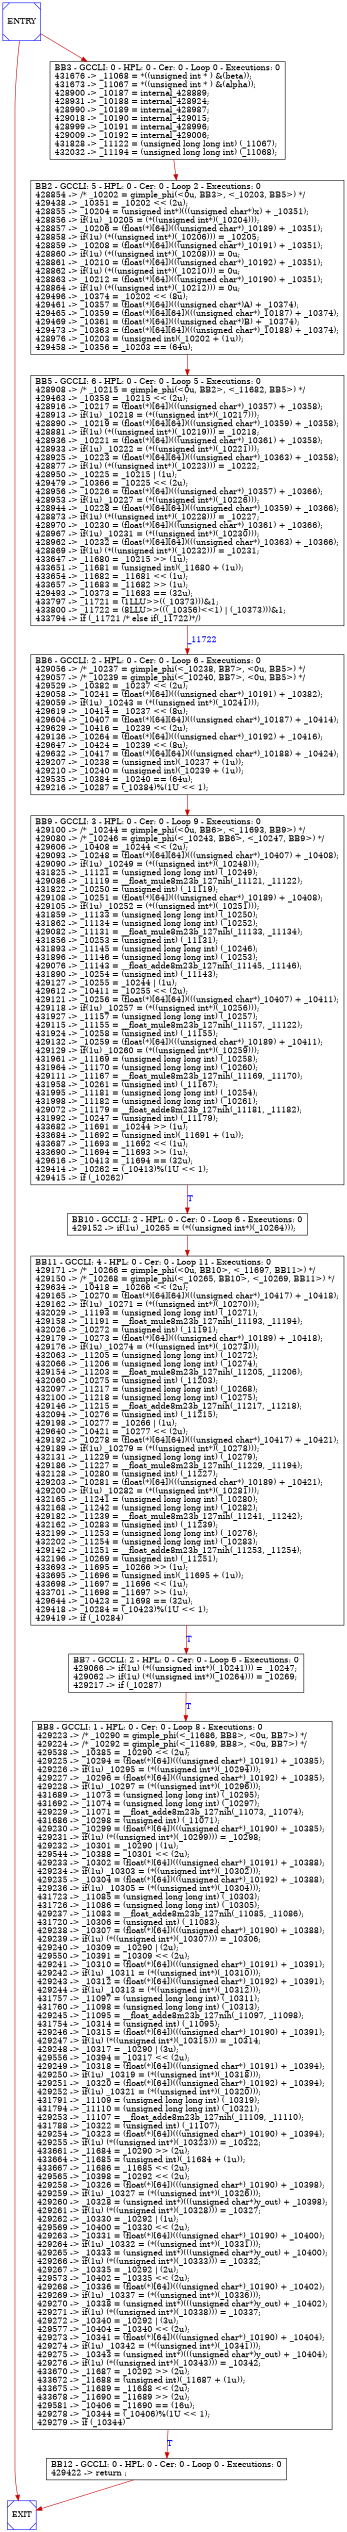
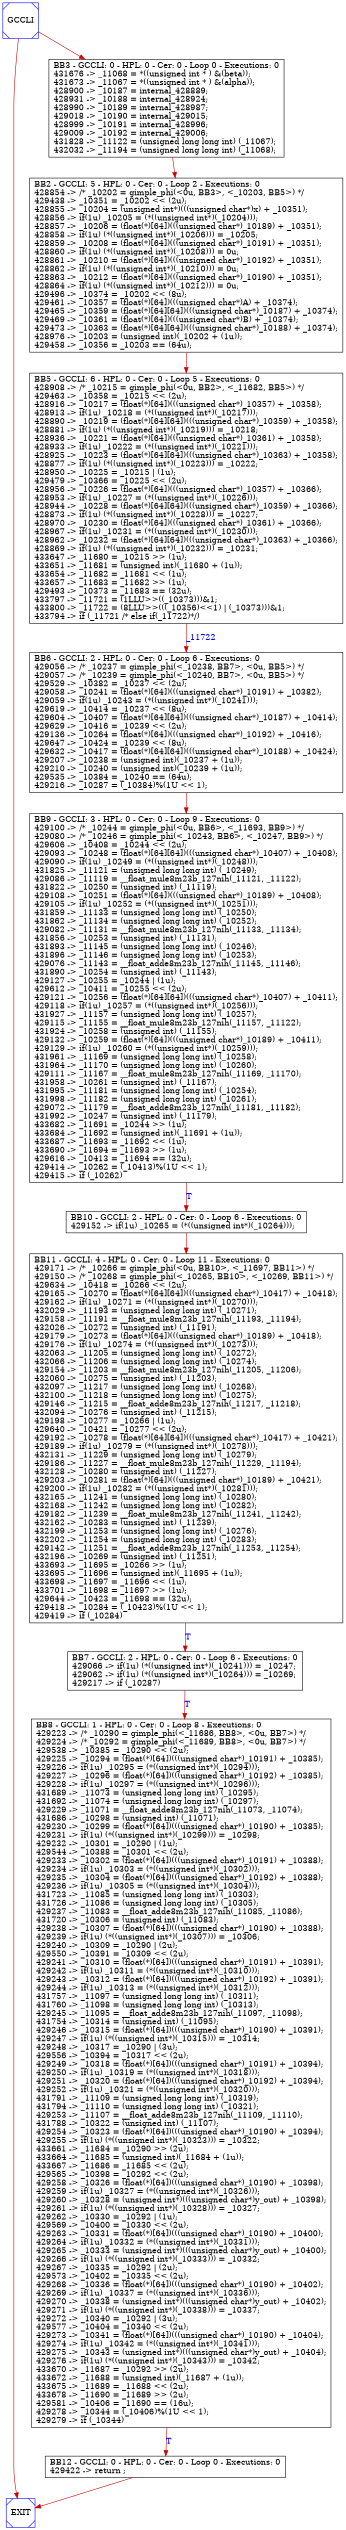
node "ENTRY": label "ENTRY" -> "GCCLI"
